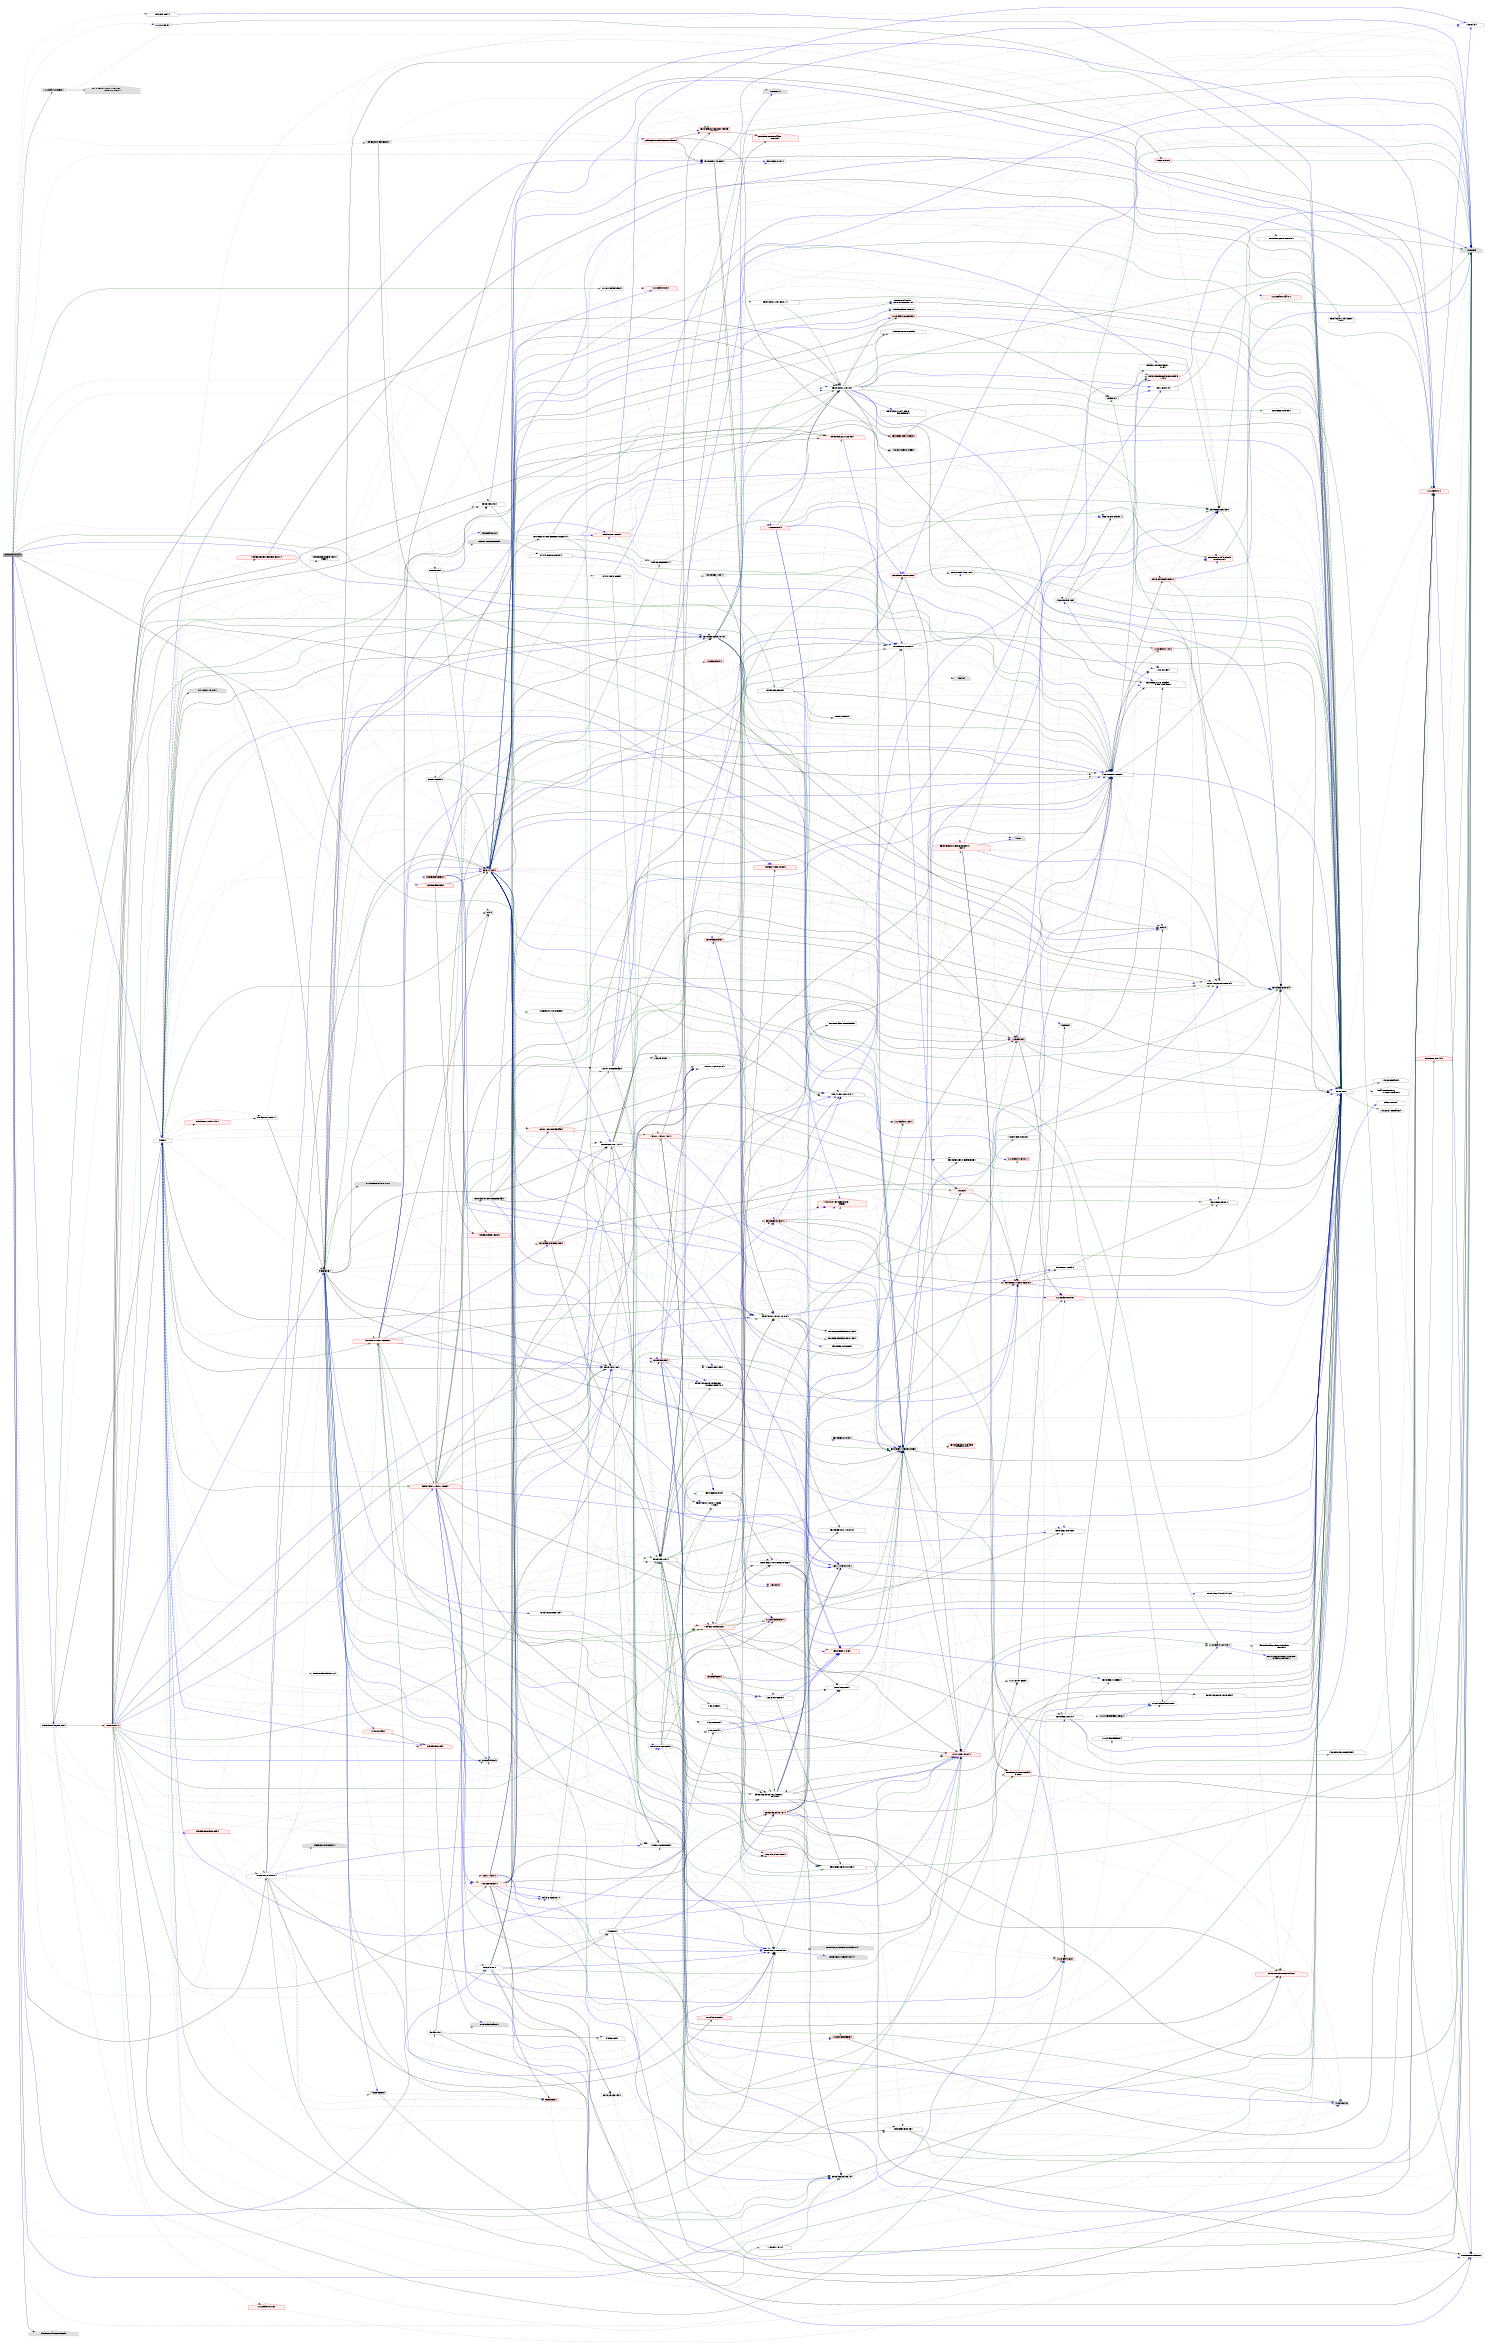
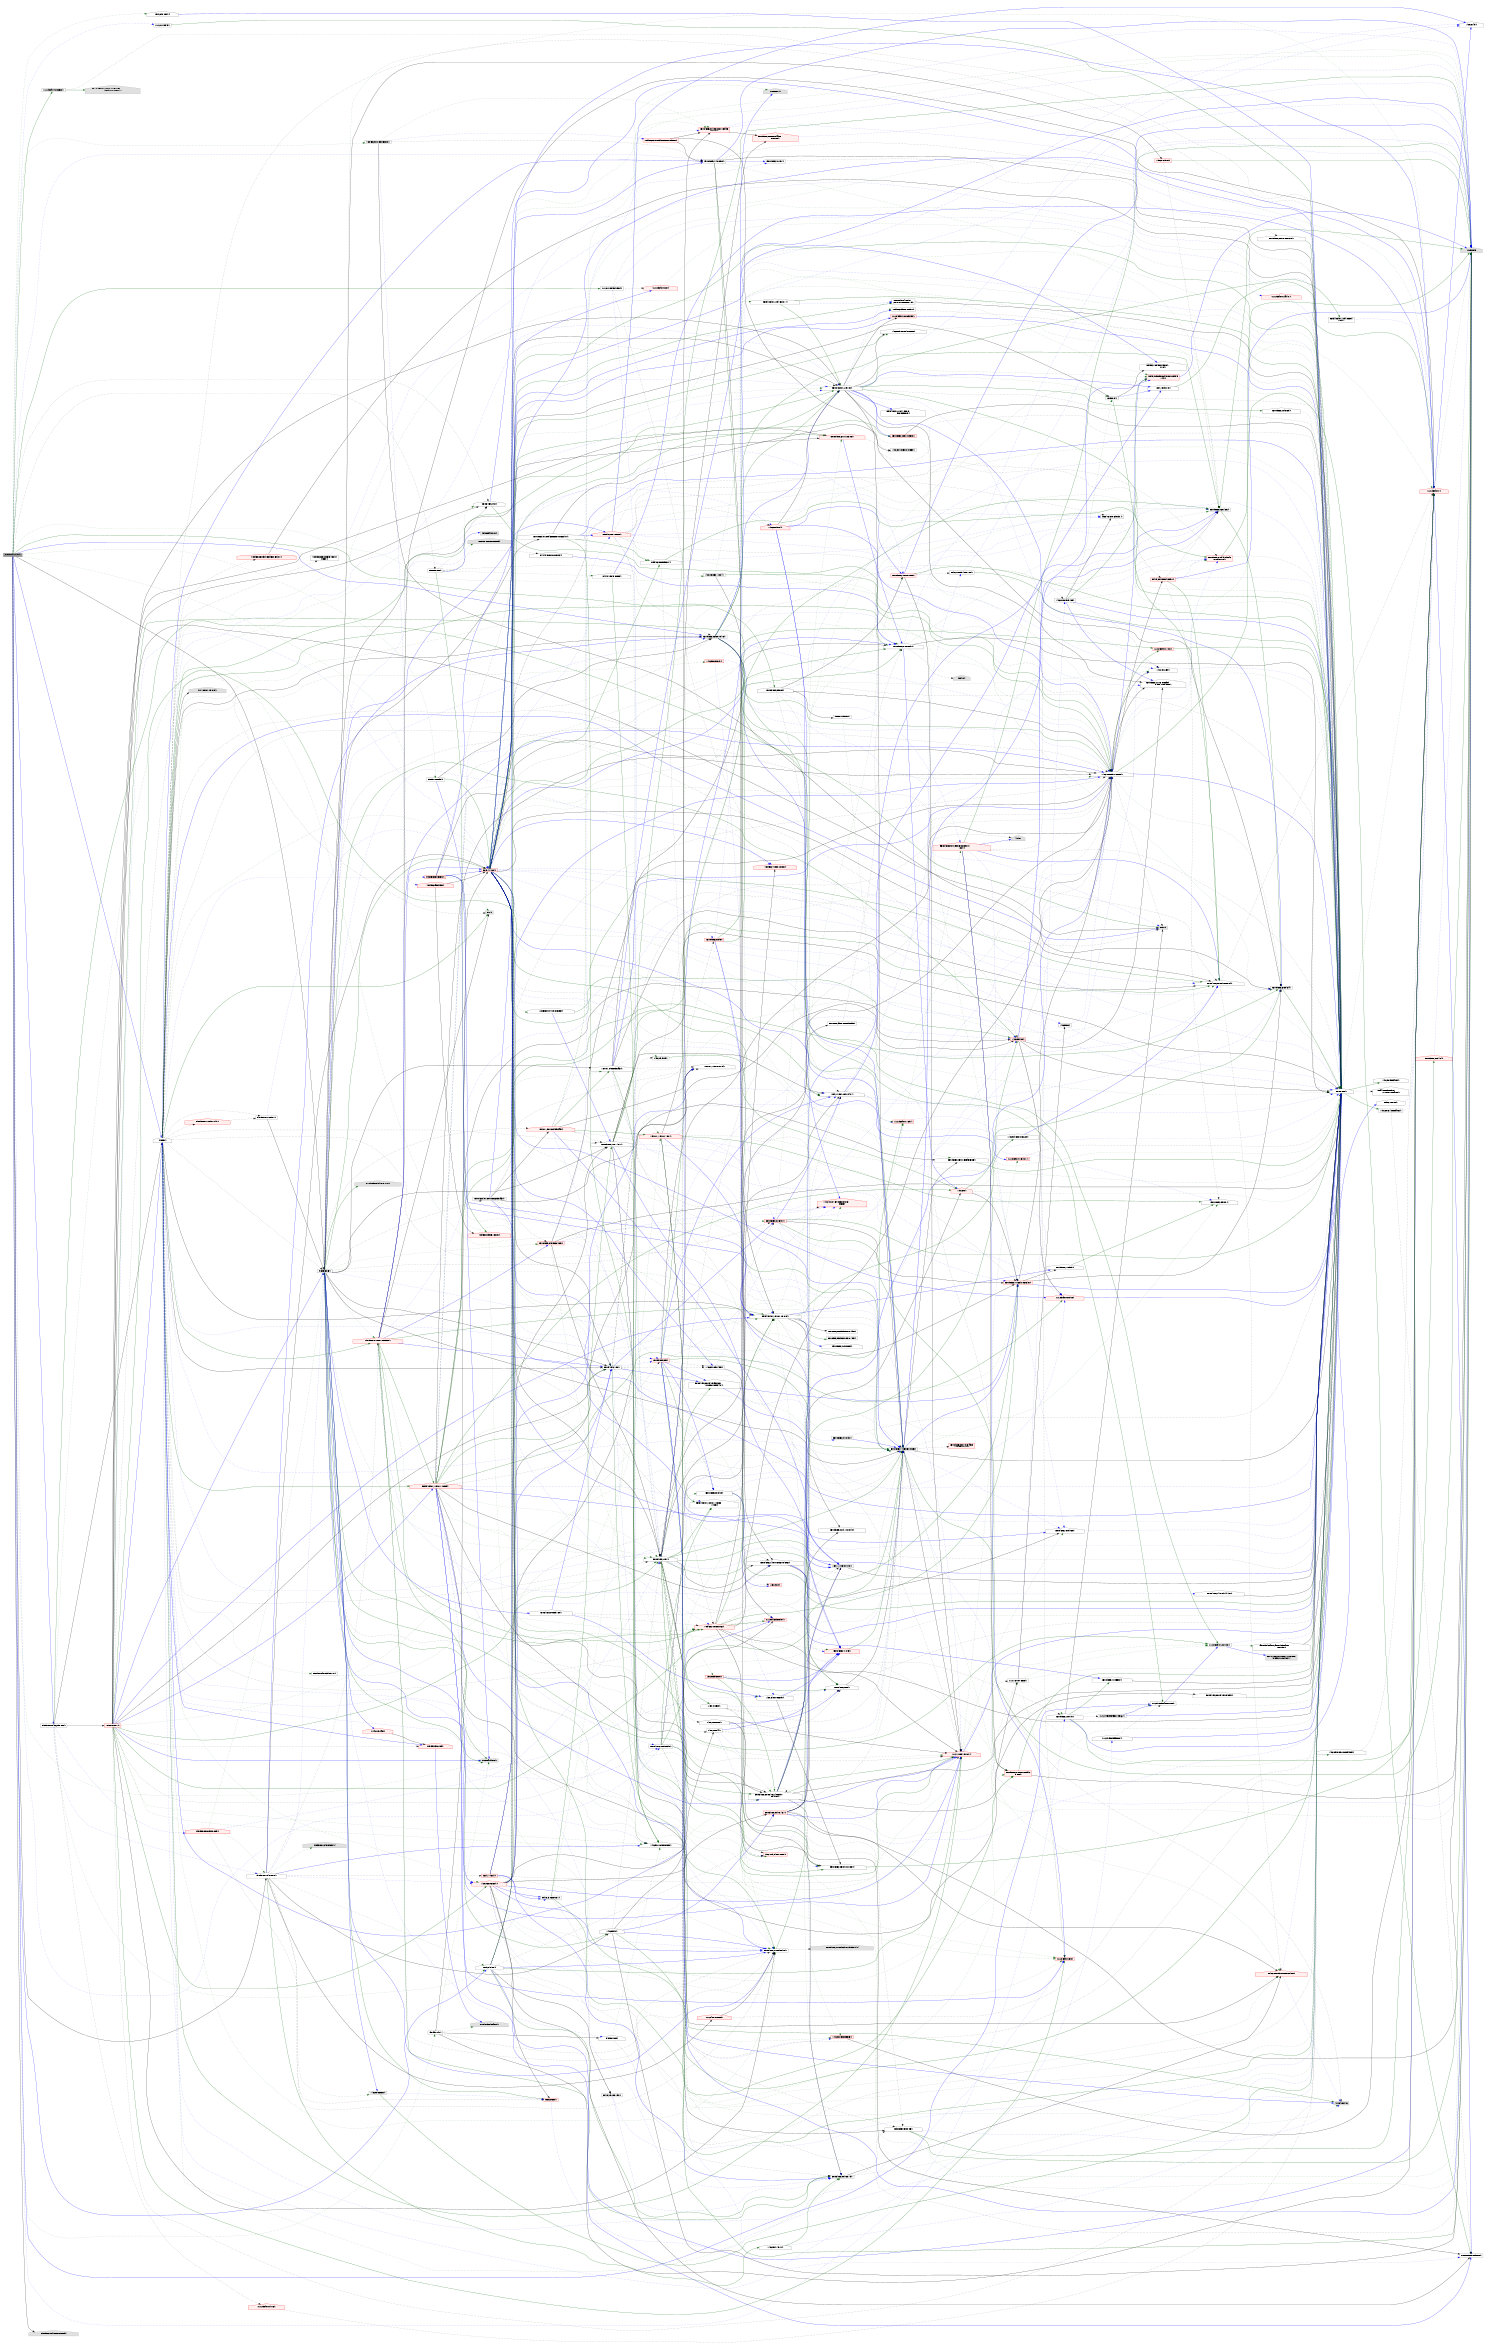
edge "Containers/Array.h" -> "Templates/UnrealTypeTraits.h": added
node "Containers/UnrealString.h.inl": removed
